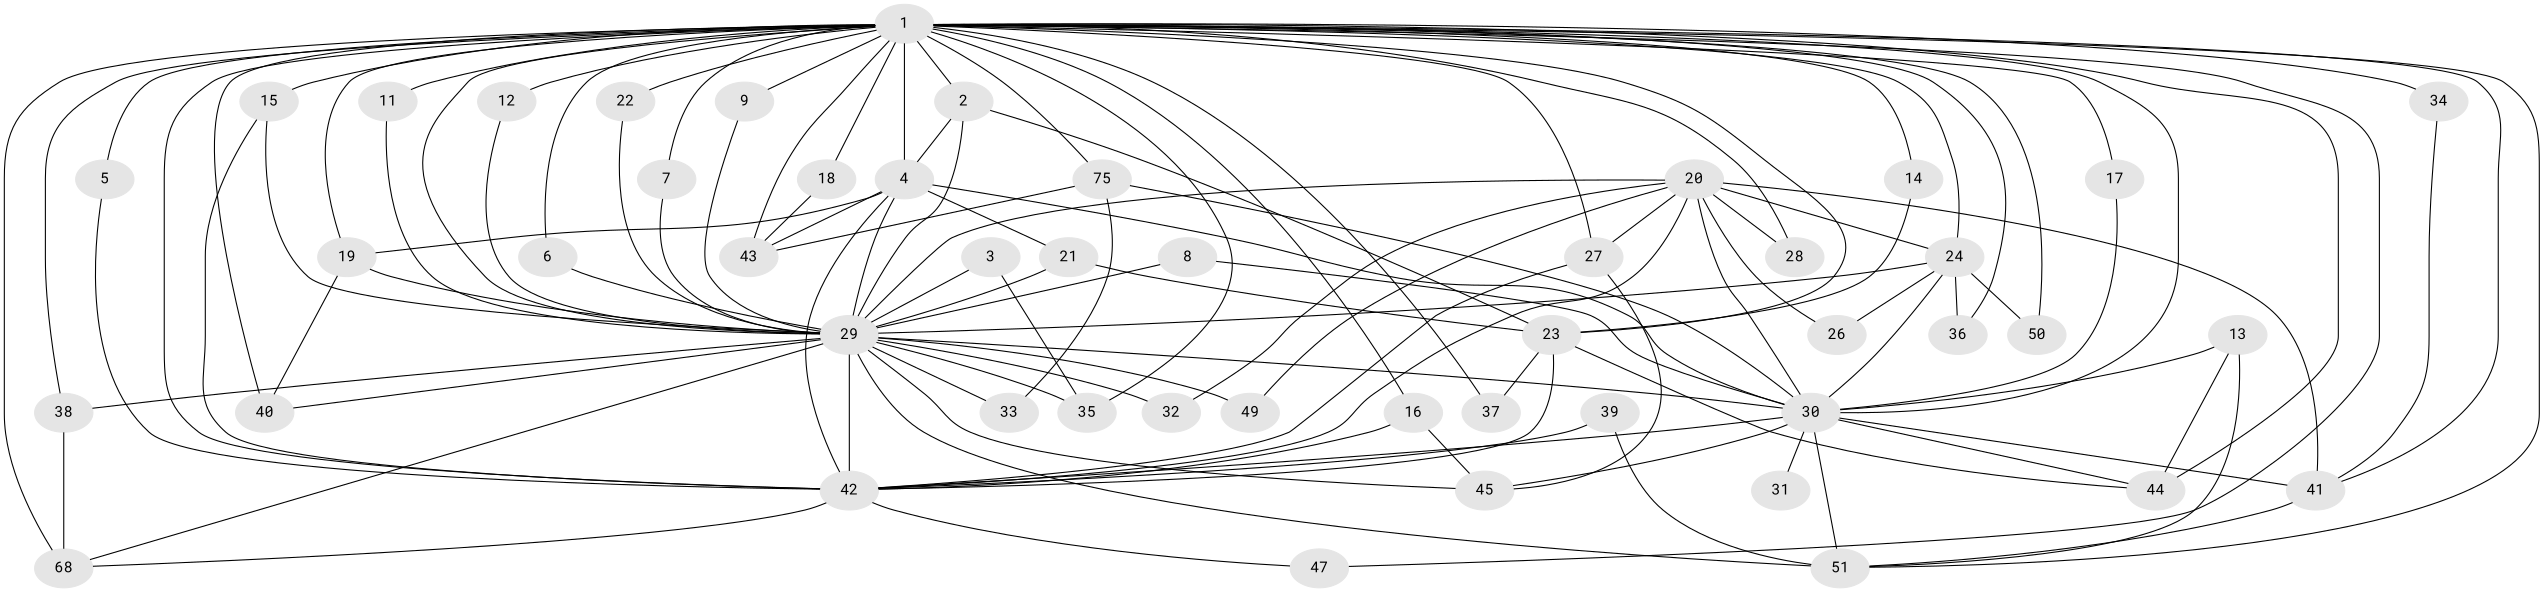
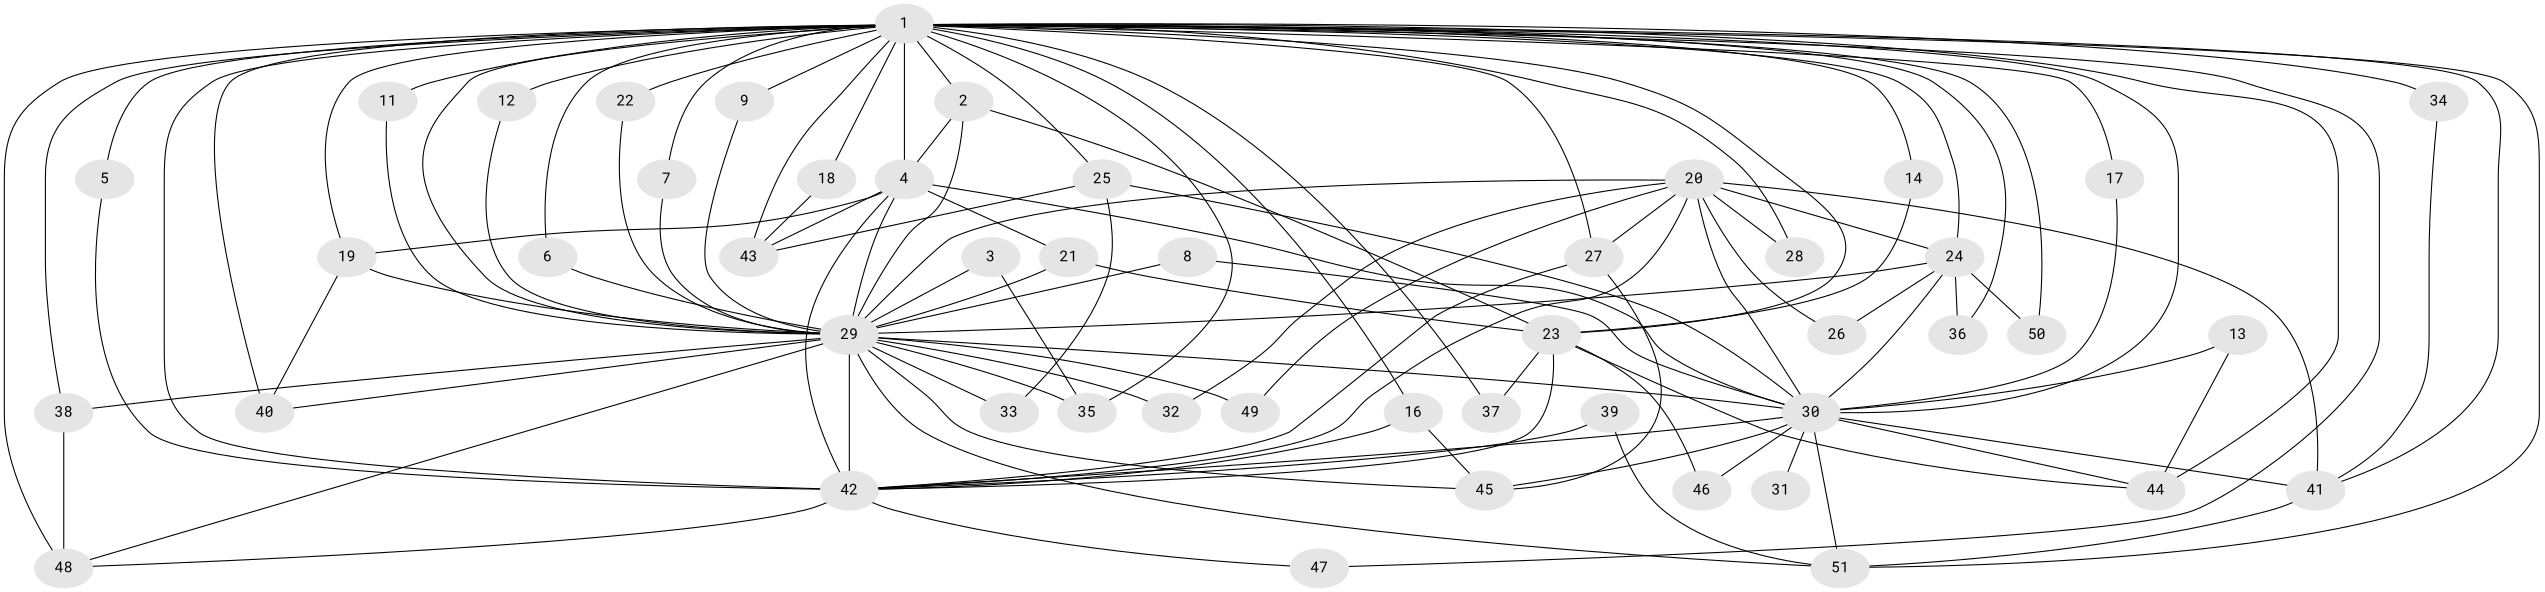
node "15": removed
node "75": label "75" -> "25"
node "46": added
edge "13" -- "51": removed
node "68": label "68" -> "48"
